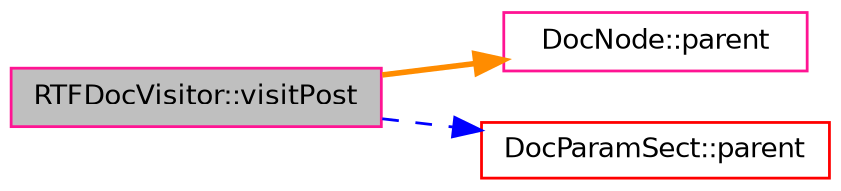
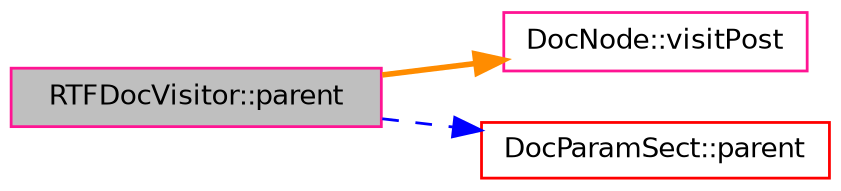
node "DocNode::parent": label "DocNode::parent" -> "DocNode::visitPost"
node "RTFDocVisitor::visitPost": label "RTFDocVisitor::visitPost" -> "RTFDocVisitor::parent"
